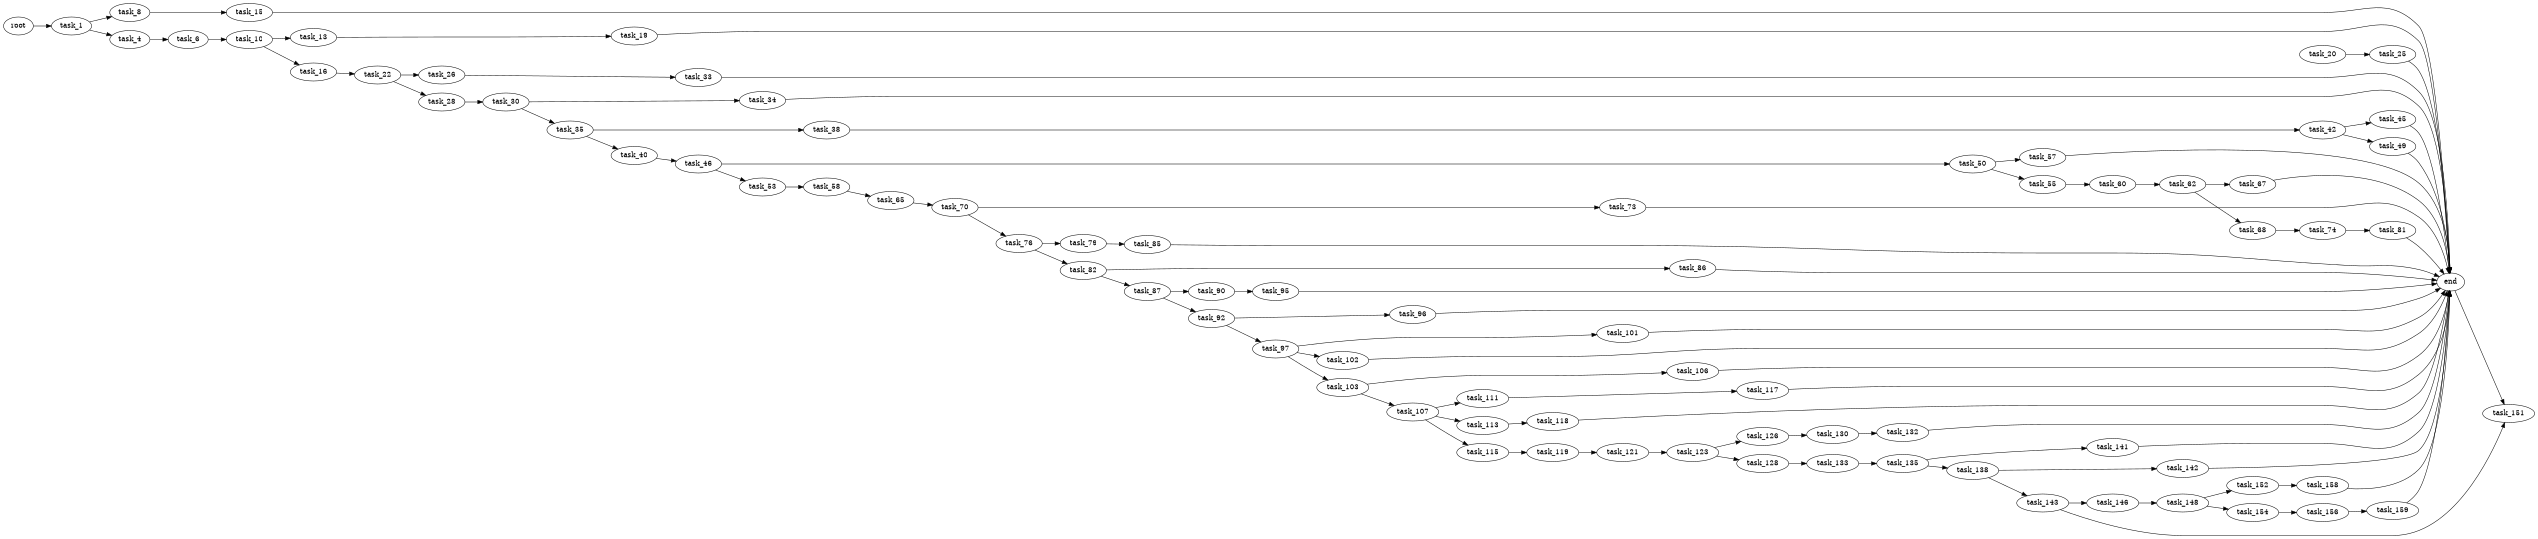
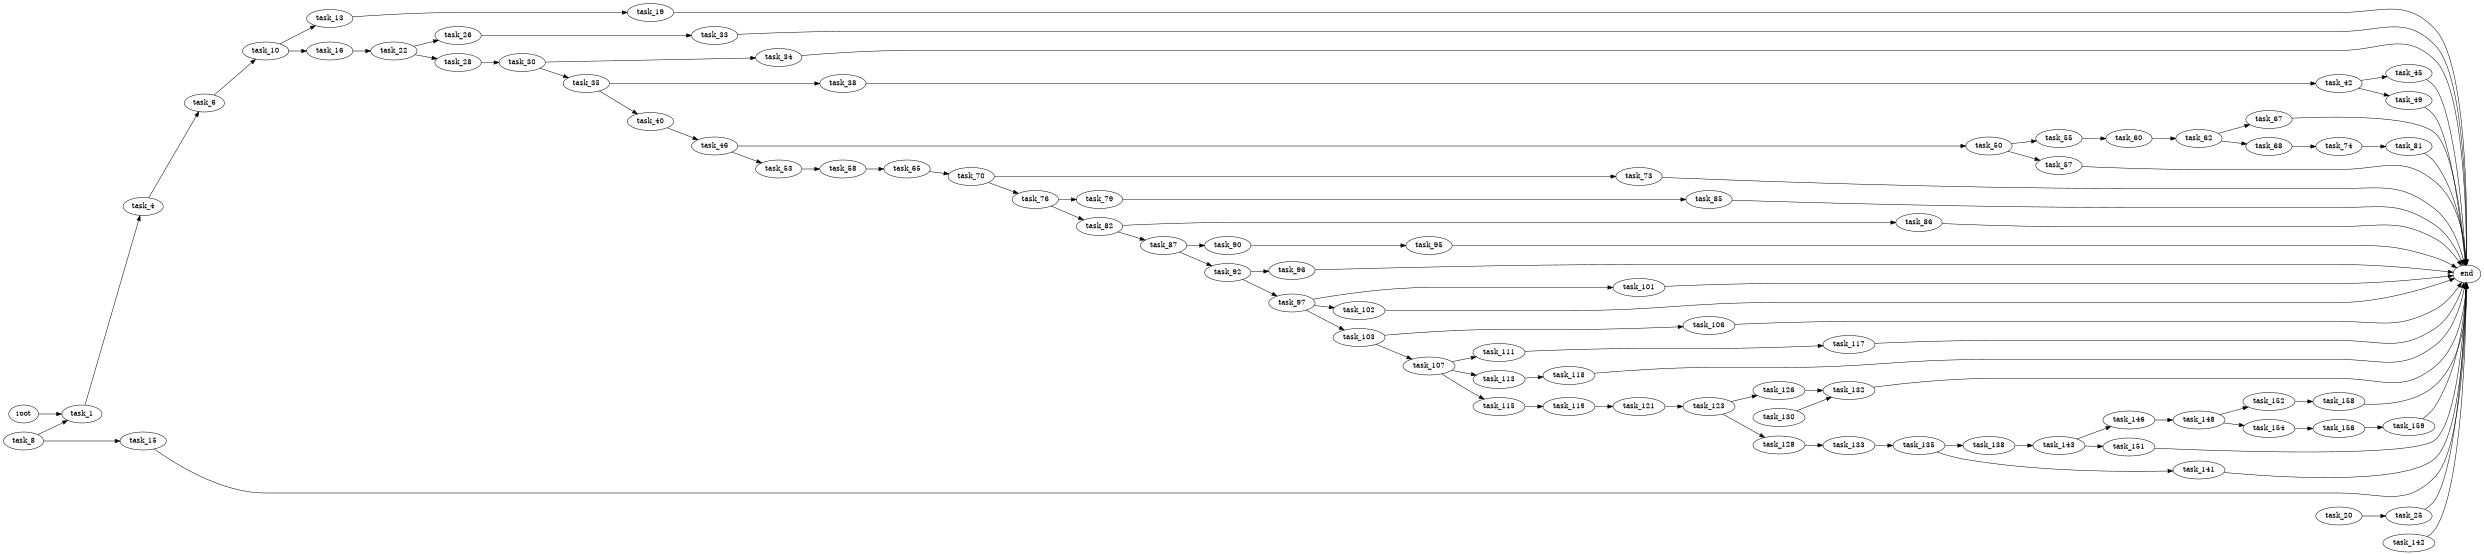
edge "task_1" -> "task_8": reversed
edge "end" -> "task_151": reversed
edge "task_126" -> "task_130": now "task_126" -> "task_132"
edge "task_138" -> "task_142": removed
